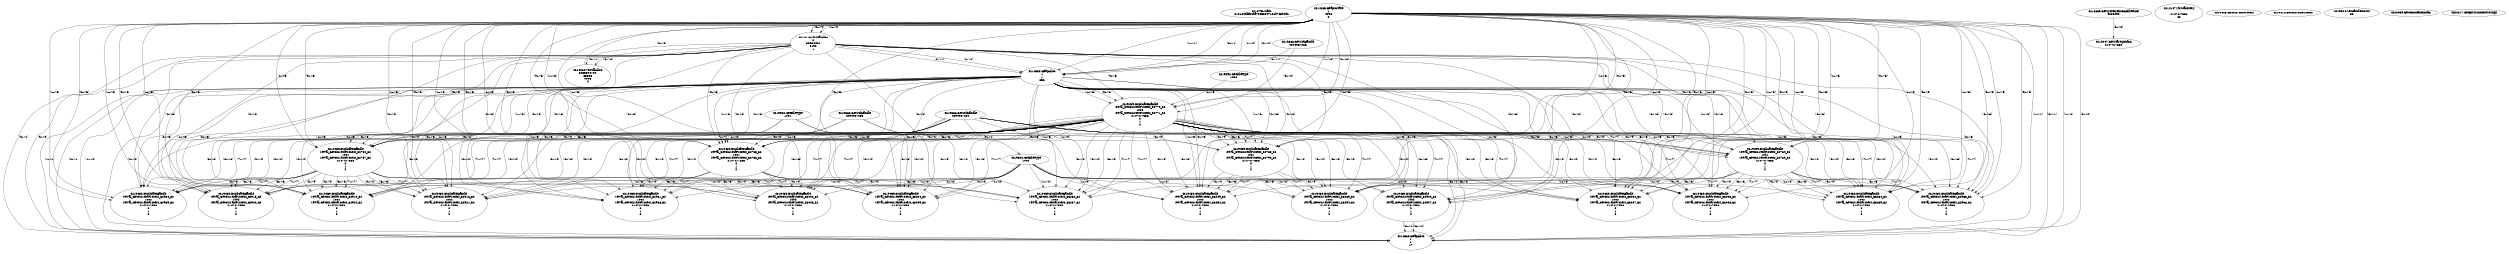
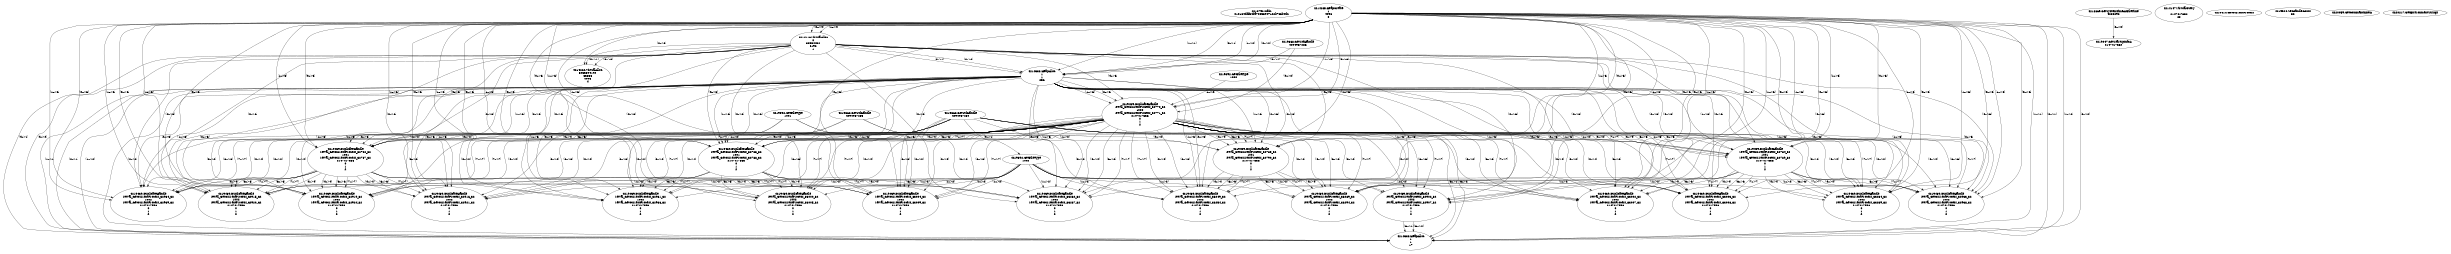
node "4219405.GetCurrentProcess": removed
edge "4214222.VirtualAlloc 3255304192 65536 4096 4" -> "4214265.HeapCreate 1 4096 0": reversed
